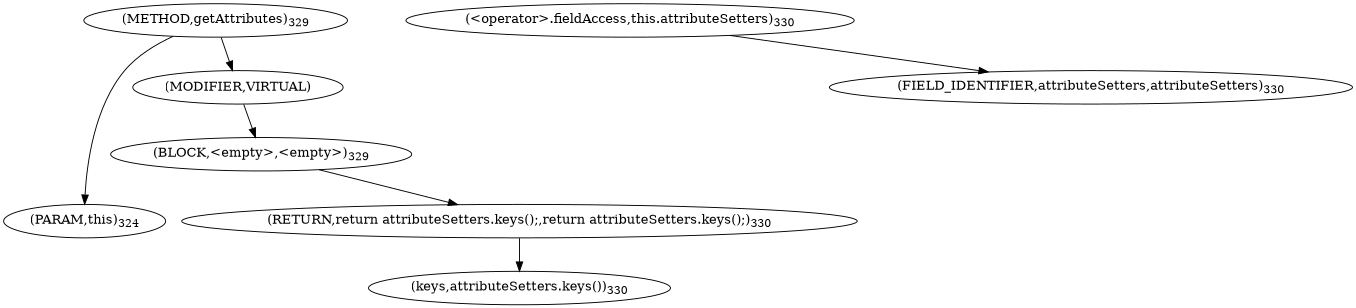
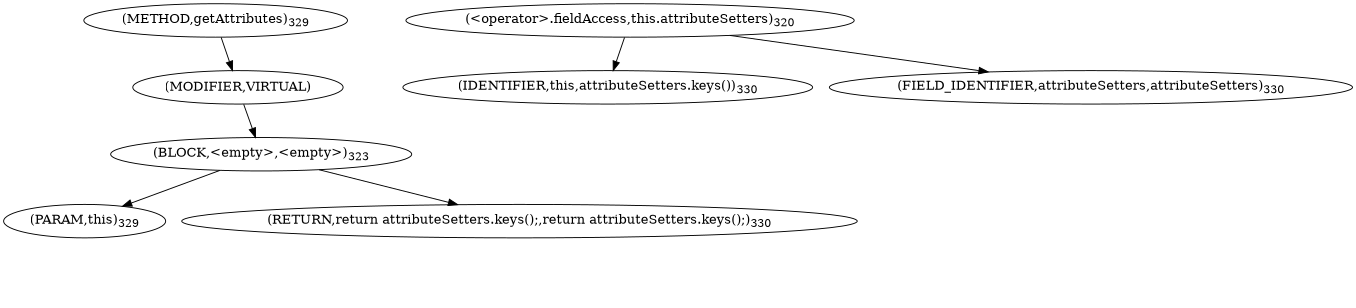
node "(<operator>.fieldAccess,this.attributeSetters)": text "330" -> "320"
node "(IDENTIFIER,this,attributeSetters.keys())": added
edge "(METHOD,getAttributes)" -> "(PARAM,this)": now "(BLOCK,<empty>,<empty>)" -> "(PARAM,this)"
node "(BLOCK,<empty>,<empty>)": text "329" -> "323"
node "(PARAM,this)": text "324" -> "329"
node "(keys,attributeSetters.keys())": removed
